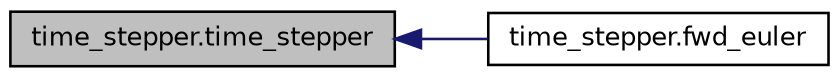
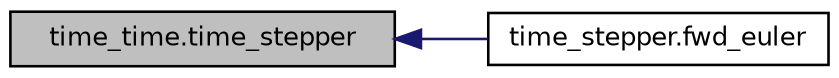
node "time_stepper.time_stepper": label "time_stepper.time_stepper" -> "time_time.time_stepper"
